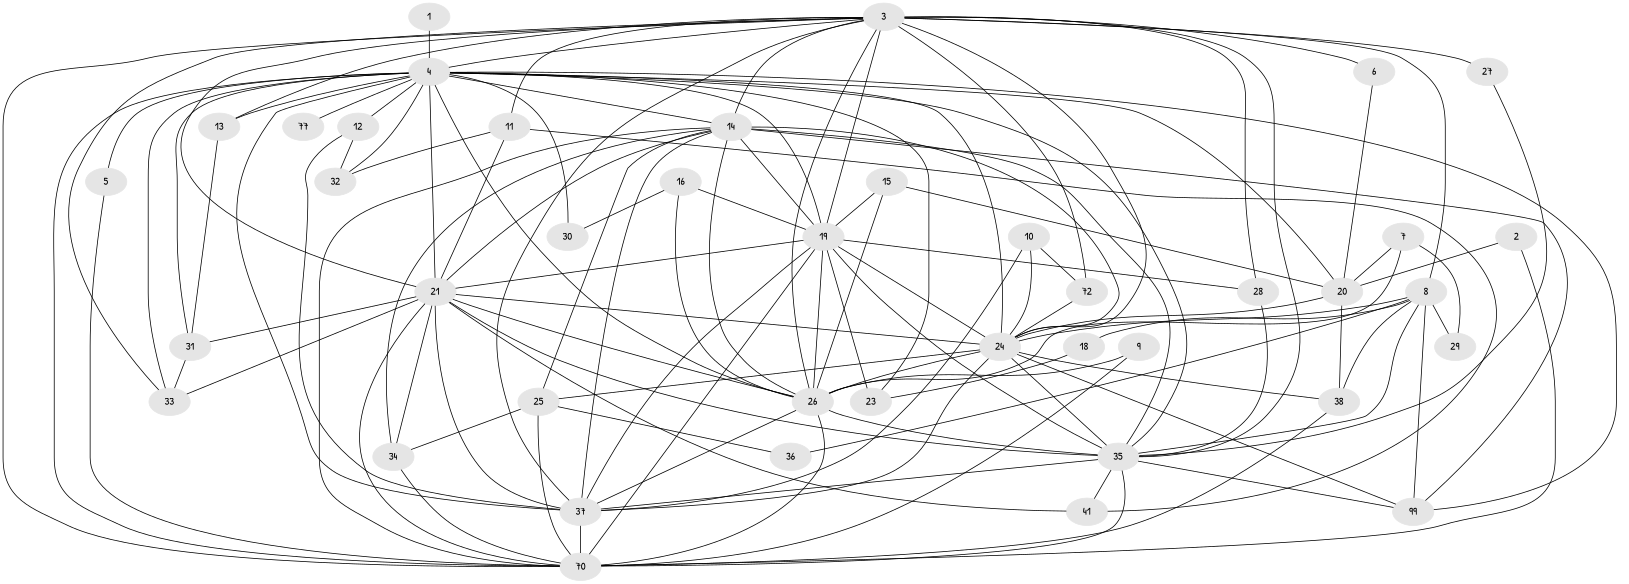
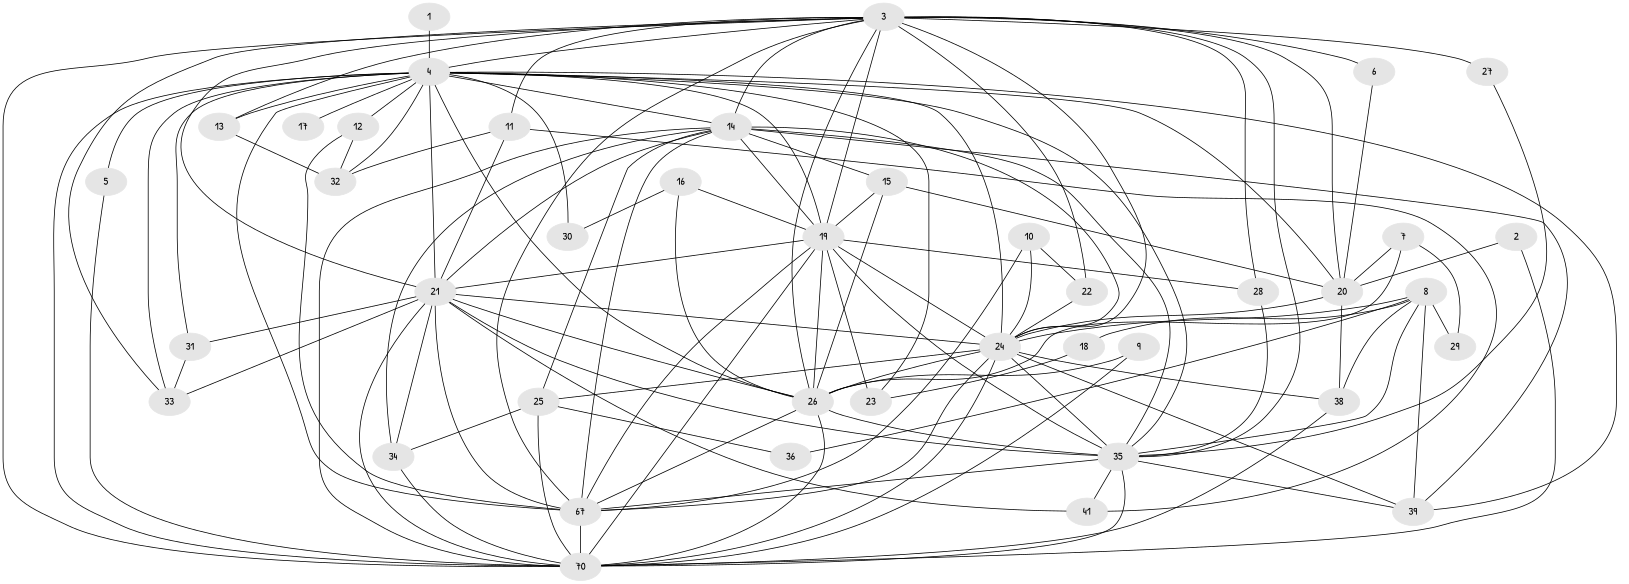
edge "3" -- "8": now "3" -- "20"
node "77": label "77" -> "17"
edge "13" -- "31": now "13" -- "32"
edge "14" -- "26": now "14" -- "15"
node "72": label "72" -> "22"
node "37": label "37" -> "67"
node "99": label "99" -> "39"
edge "24" -- "70": added
